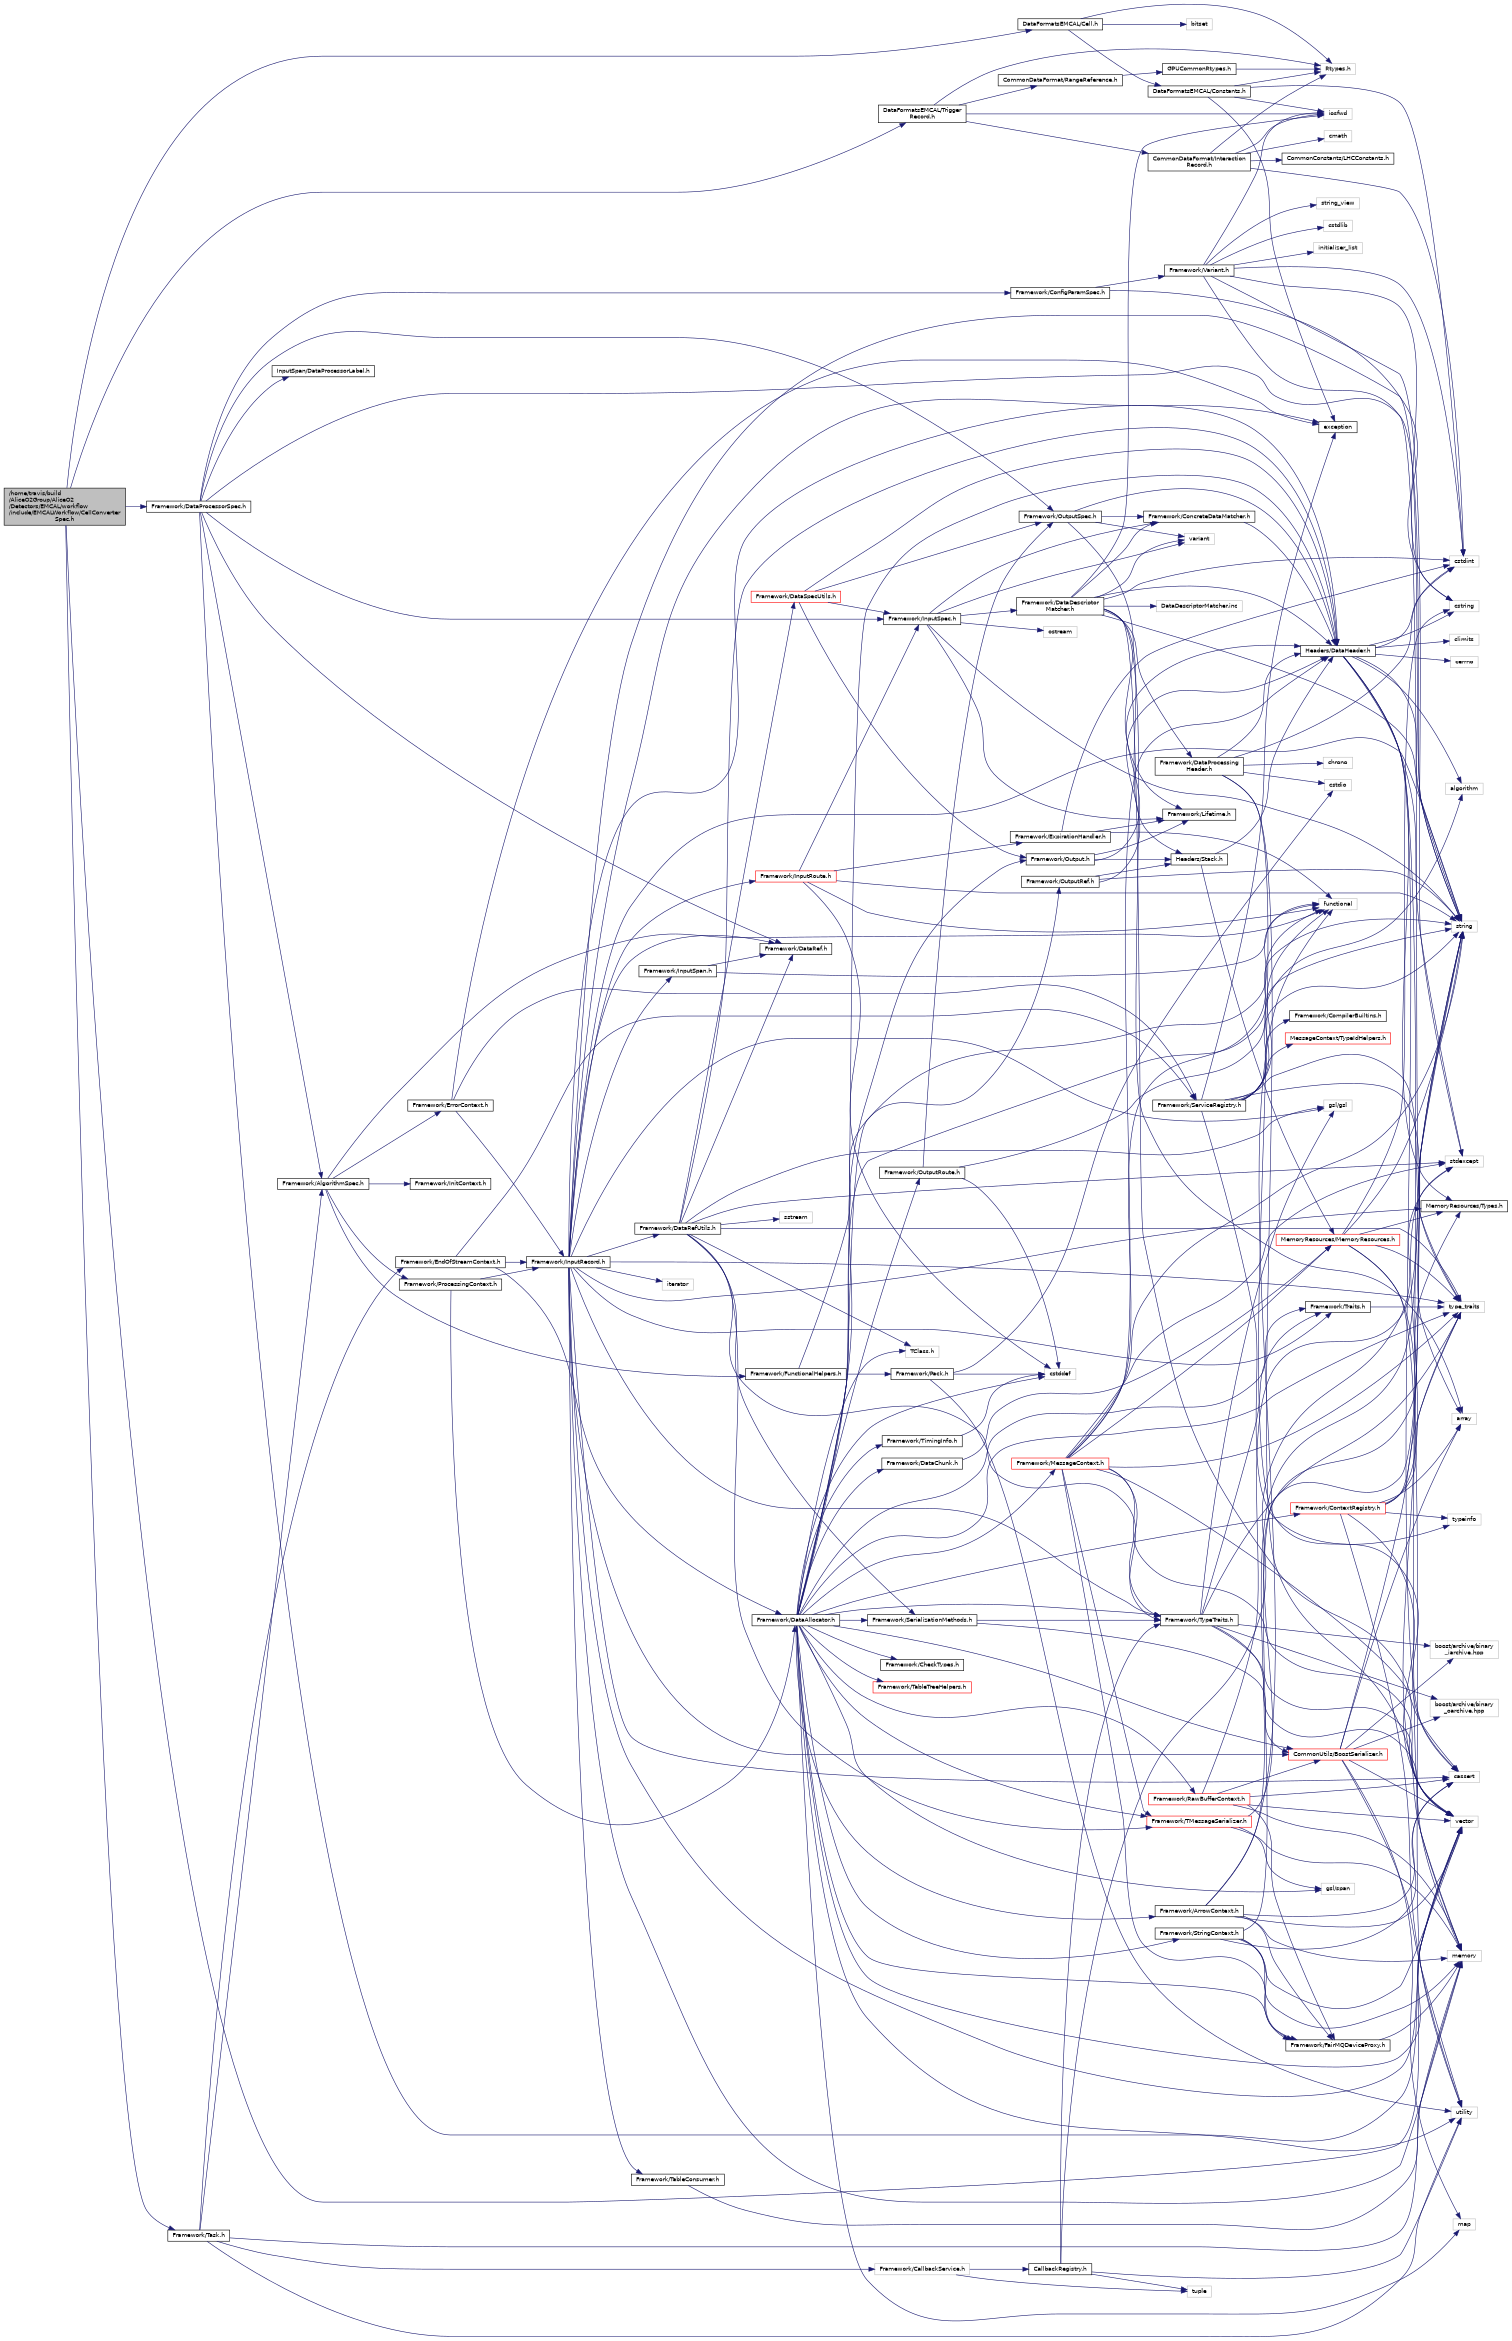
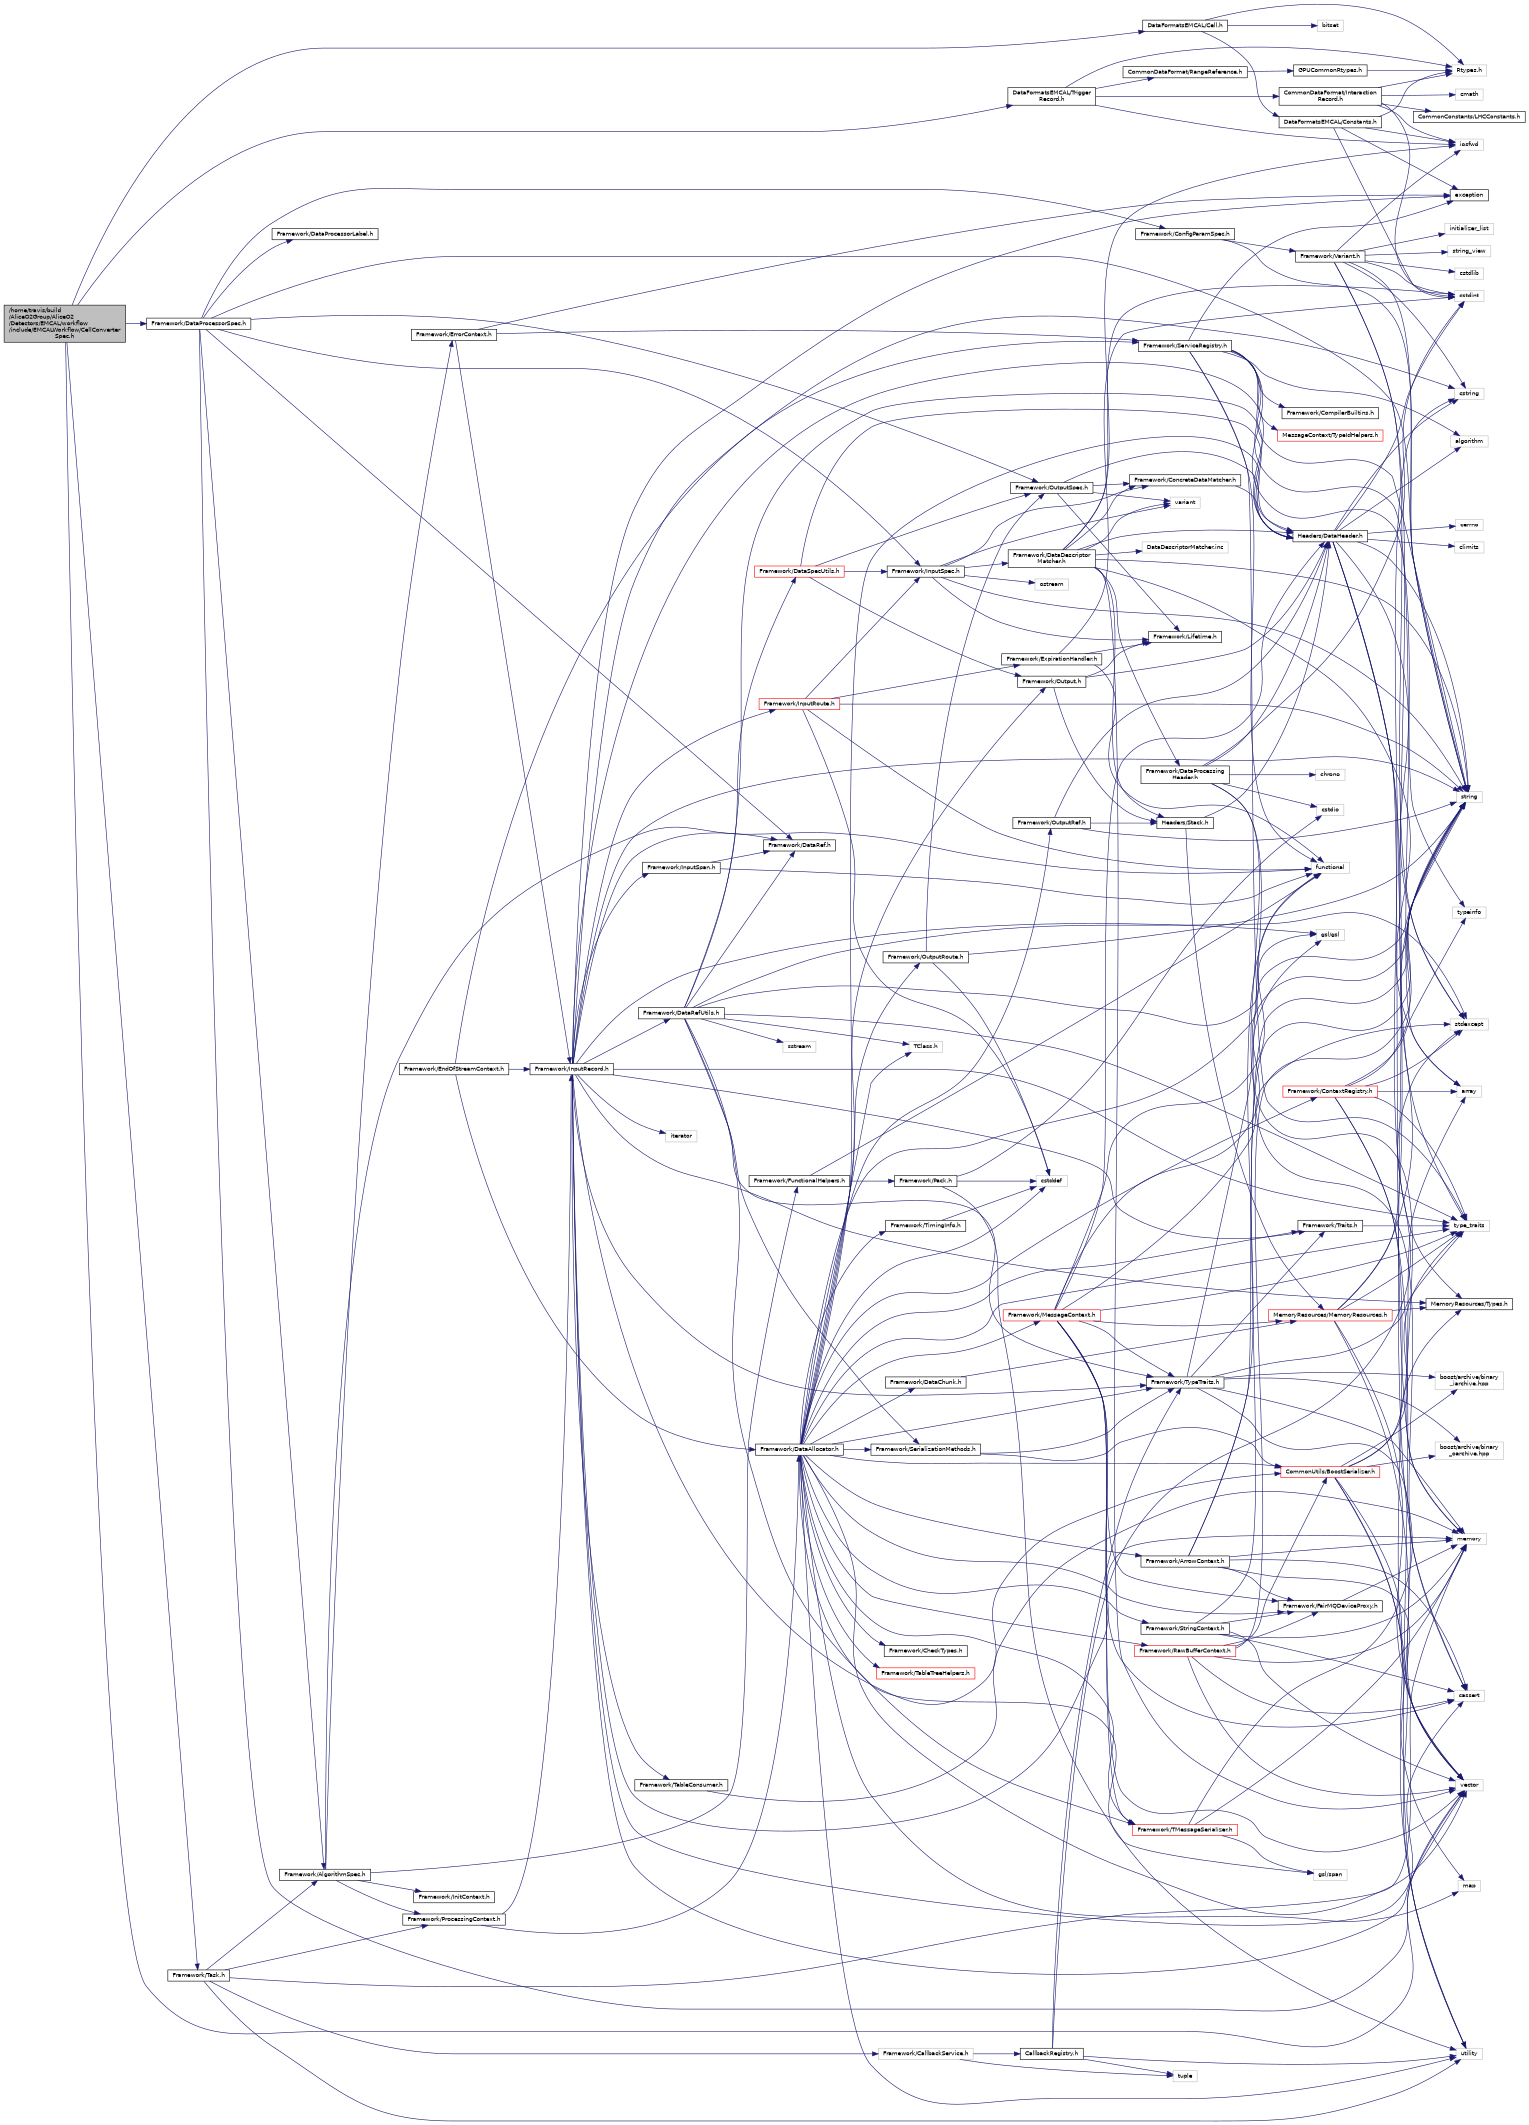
node "InputSpan/DataProcessorLabel.h": label "InputSpan/DataProcessorLabel.h" -> "Framework/DataProcessorLabel.h"
edge "Framework/Variant.h" -> "string": added
edge "Framework/Task.h" -> "Framework/EndOfStreamContext.h": now "Framework/Task.h" -> "Framework/ProcessingContext.h"
